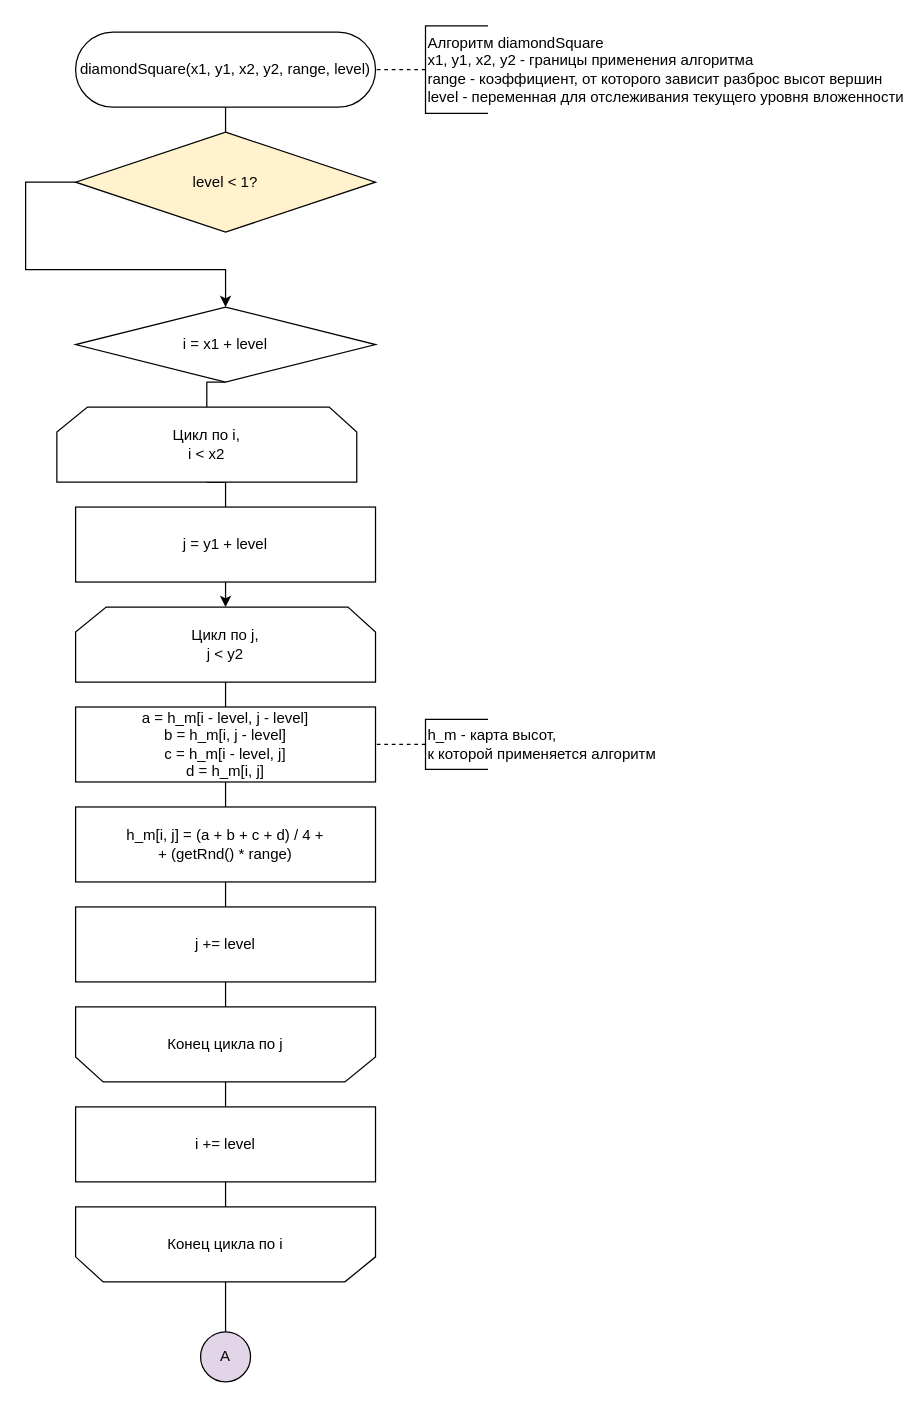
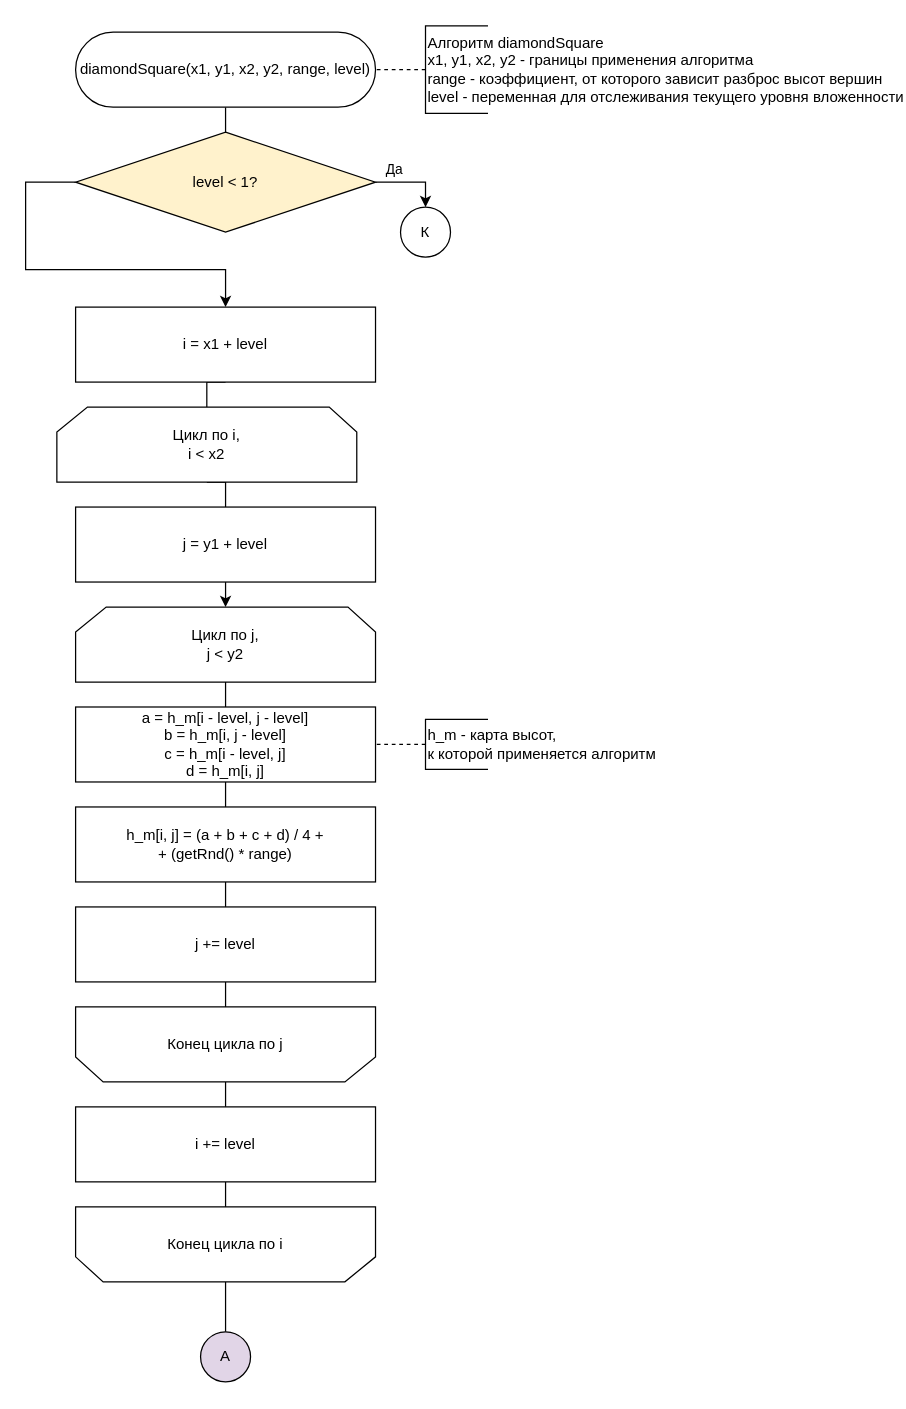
edge "level < 1?" -> "К": added, label "Да"
node "К": added
node "i = x1 + level": shape diamond -> rectangle
